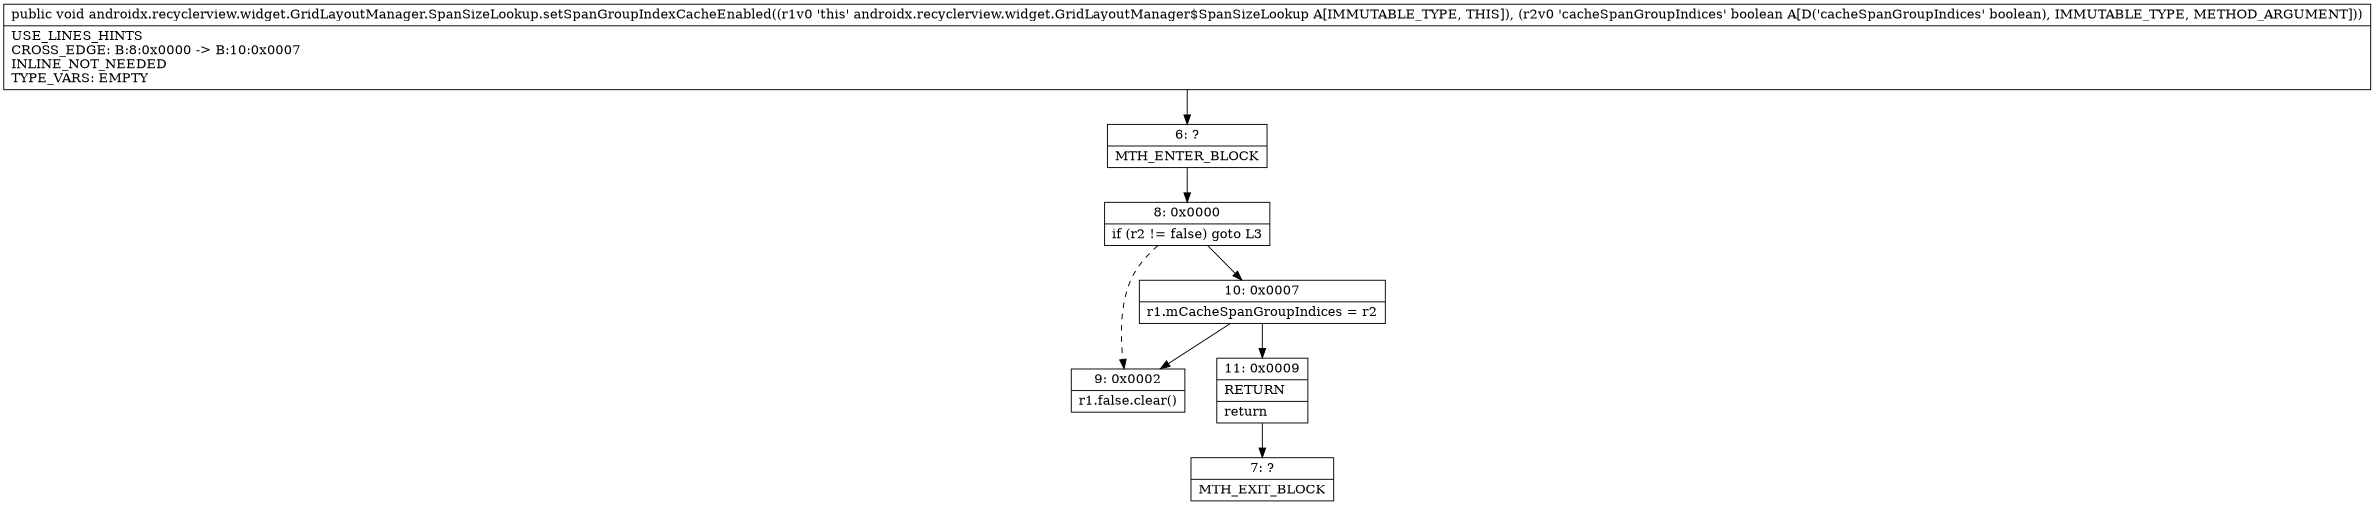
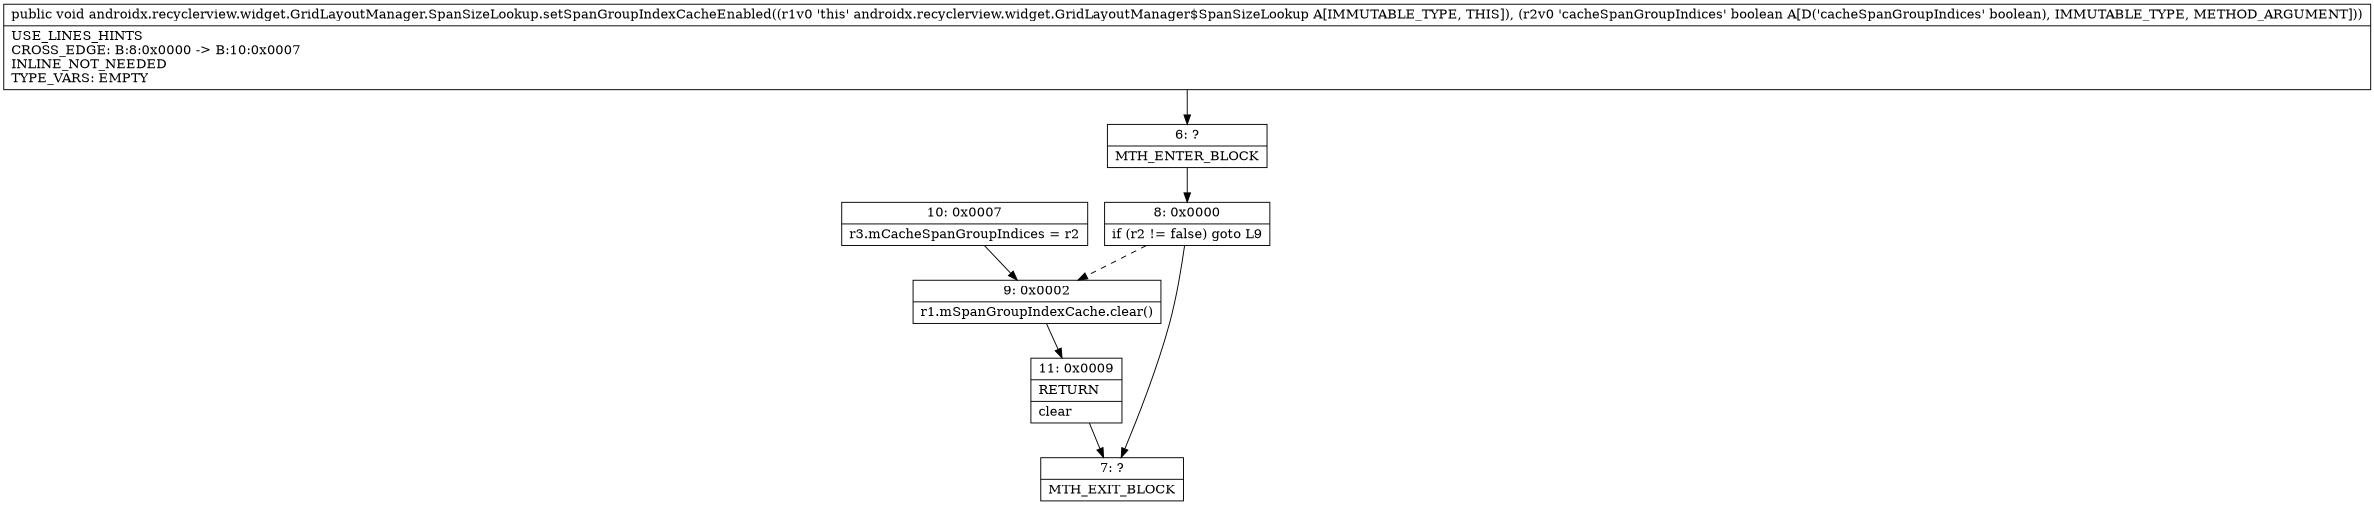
node "8: 0x0000": text "if (r2 != false) goto L3" -> "if (r2 != false) goto L9"
edge "8: 0x0000" -> "10: 0x0007": now "8: 0x0000" -> "7: ?"
node "10: 0x0007": text "r1.mCacheSpanGroupIndices = r2" -> "r3.mCacheSpanGroupIndices = r2"
edge "10: 0x0007" -> "11: 0x0009": now "9: 0x0002" -> "11: 0x0009"
node "9: 0x0002": text "r1.false.clear()" -> "r1.mSpanGroupIndexCache.clear()"
node "11: 0x0009": text "return" -> "clear"
